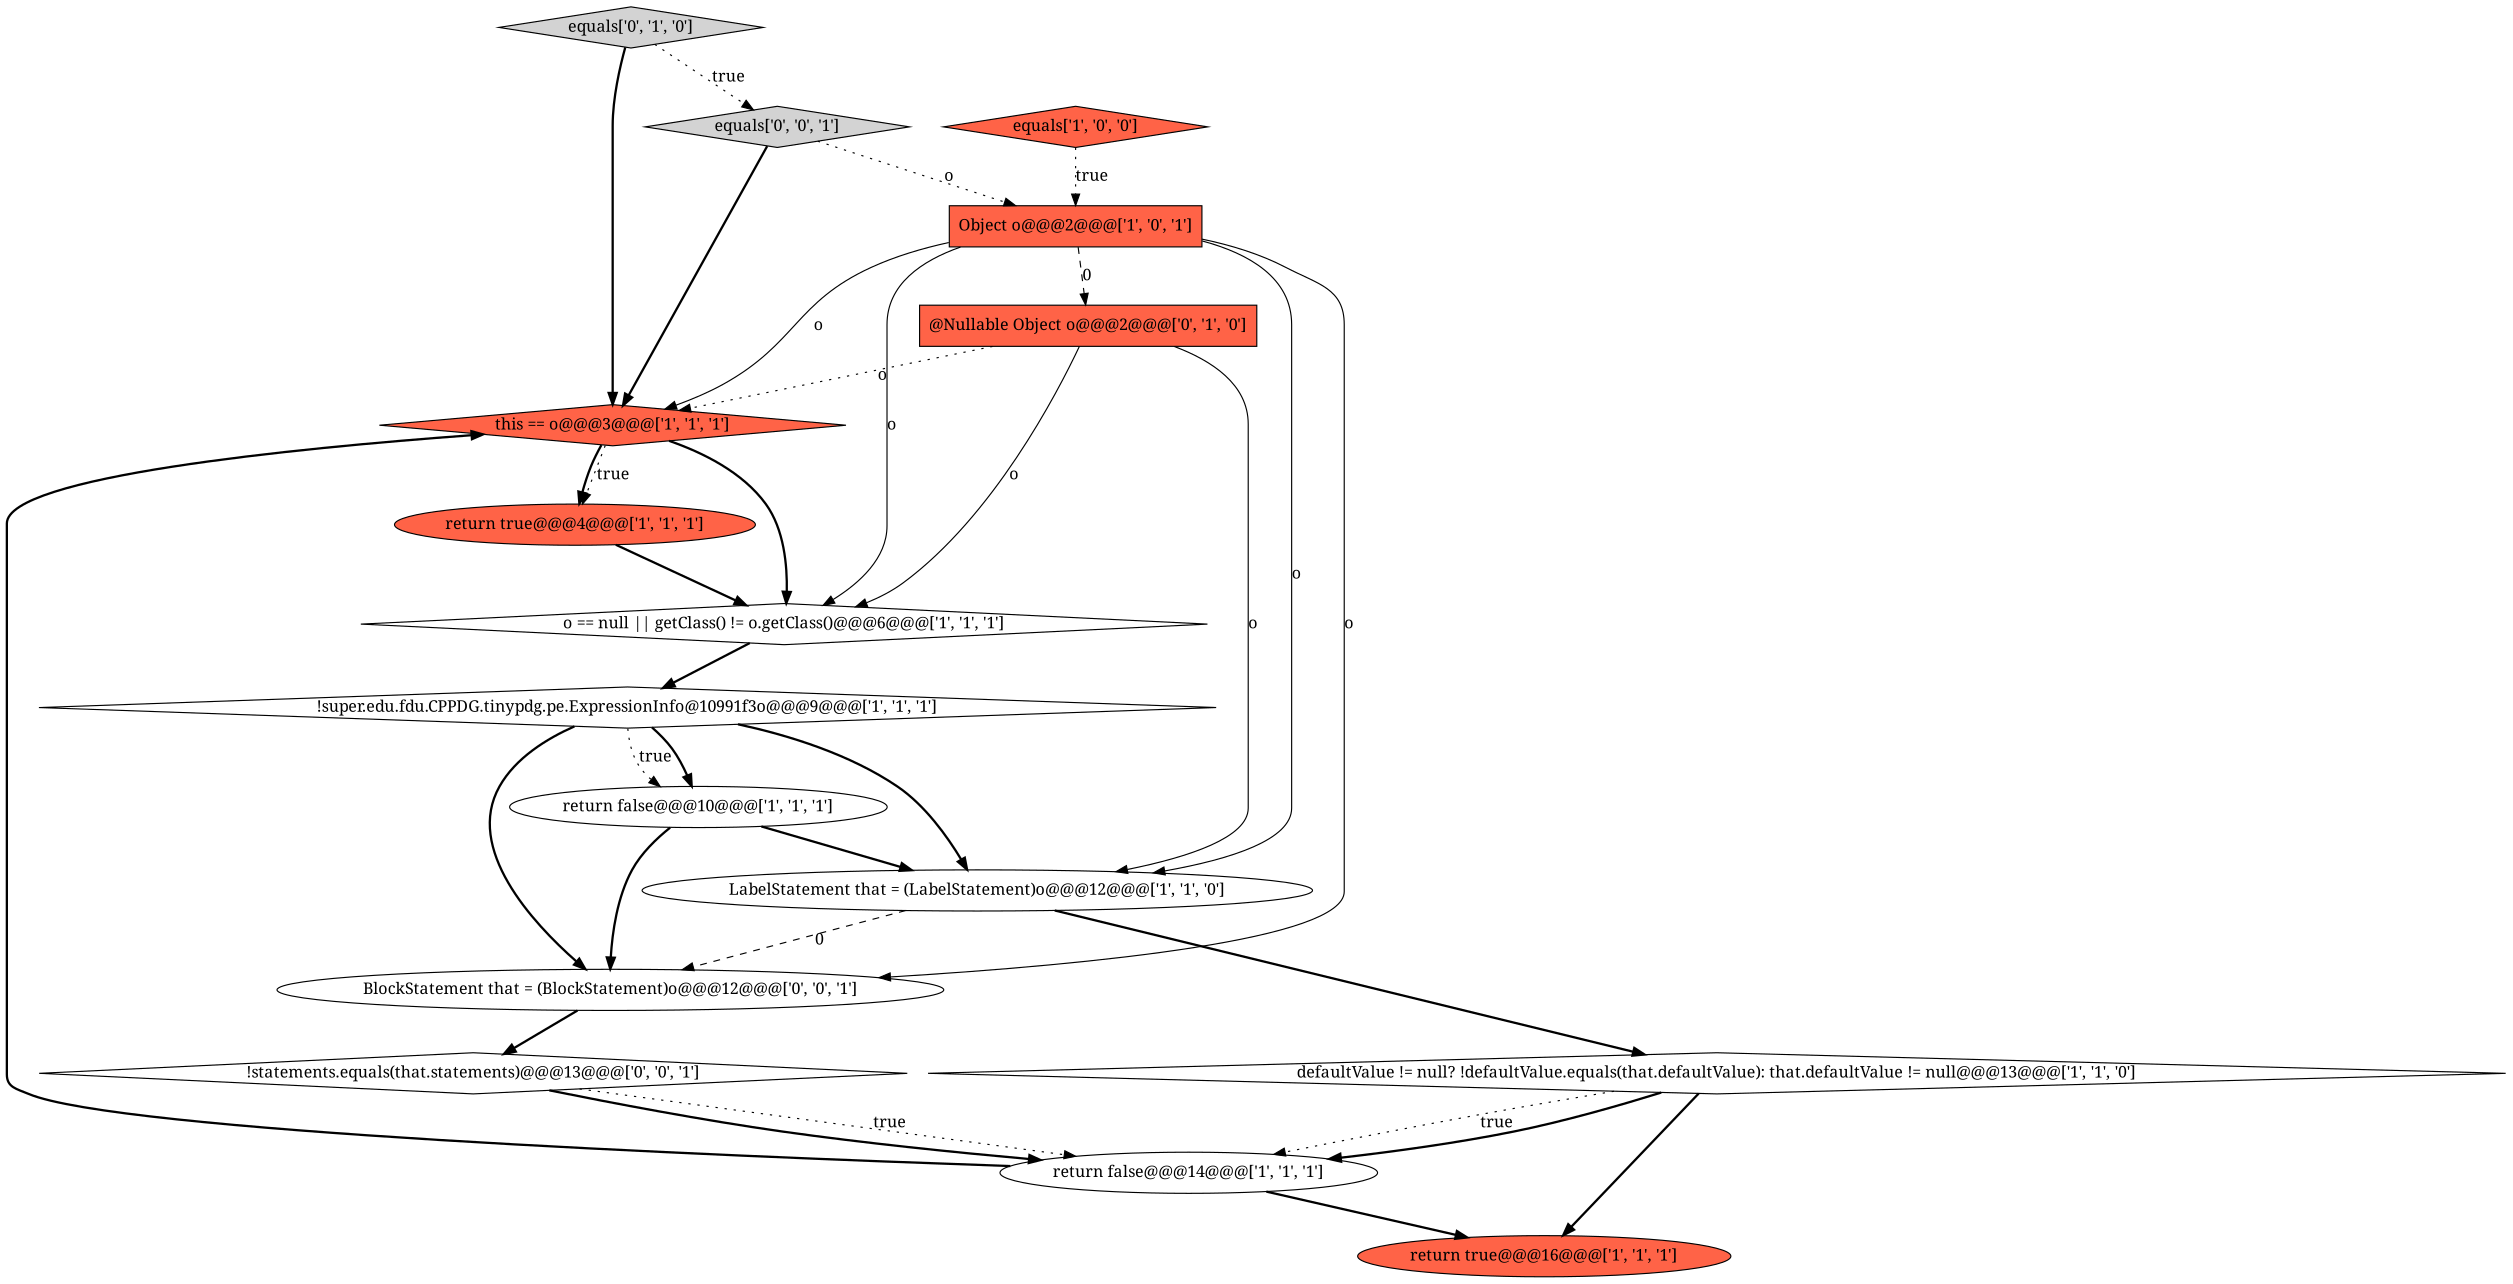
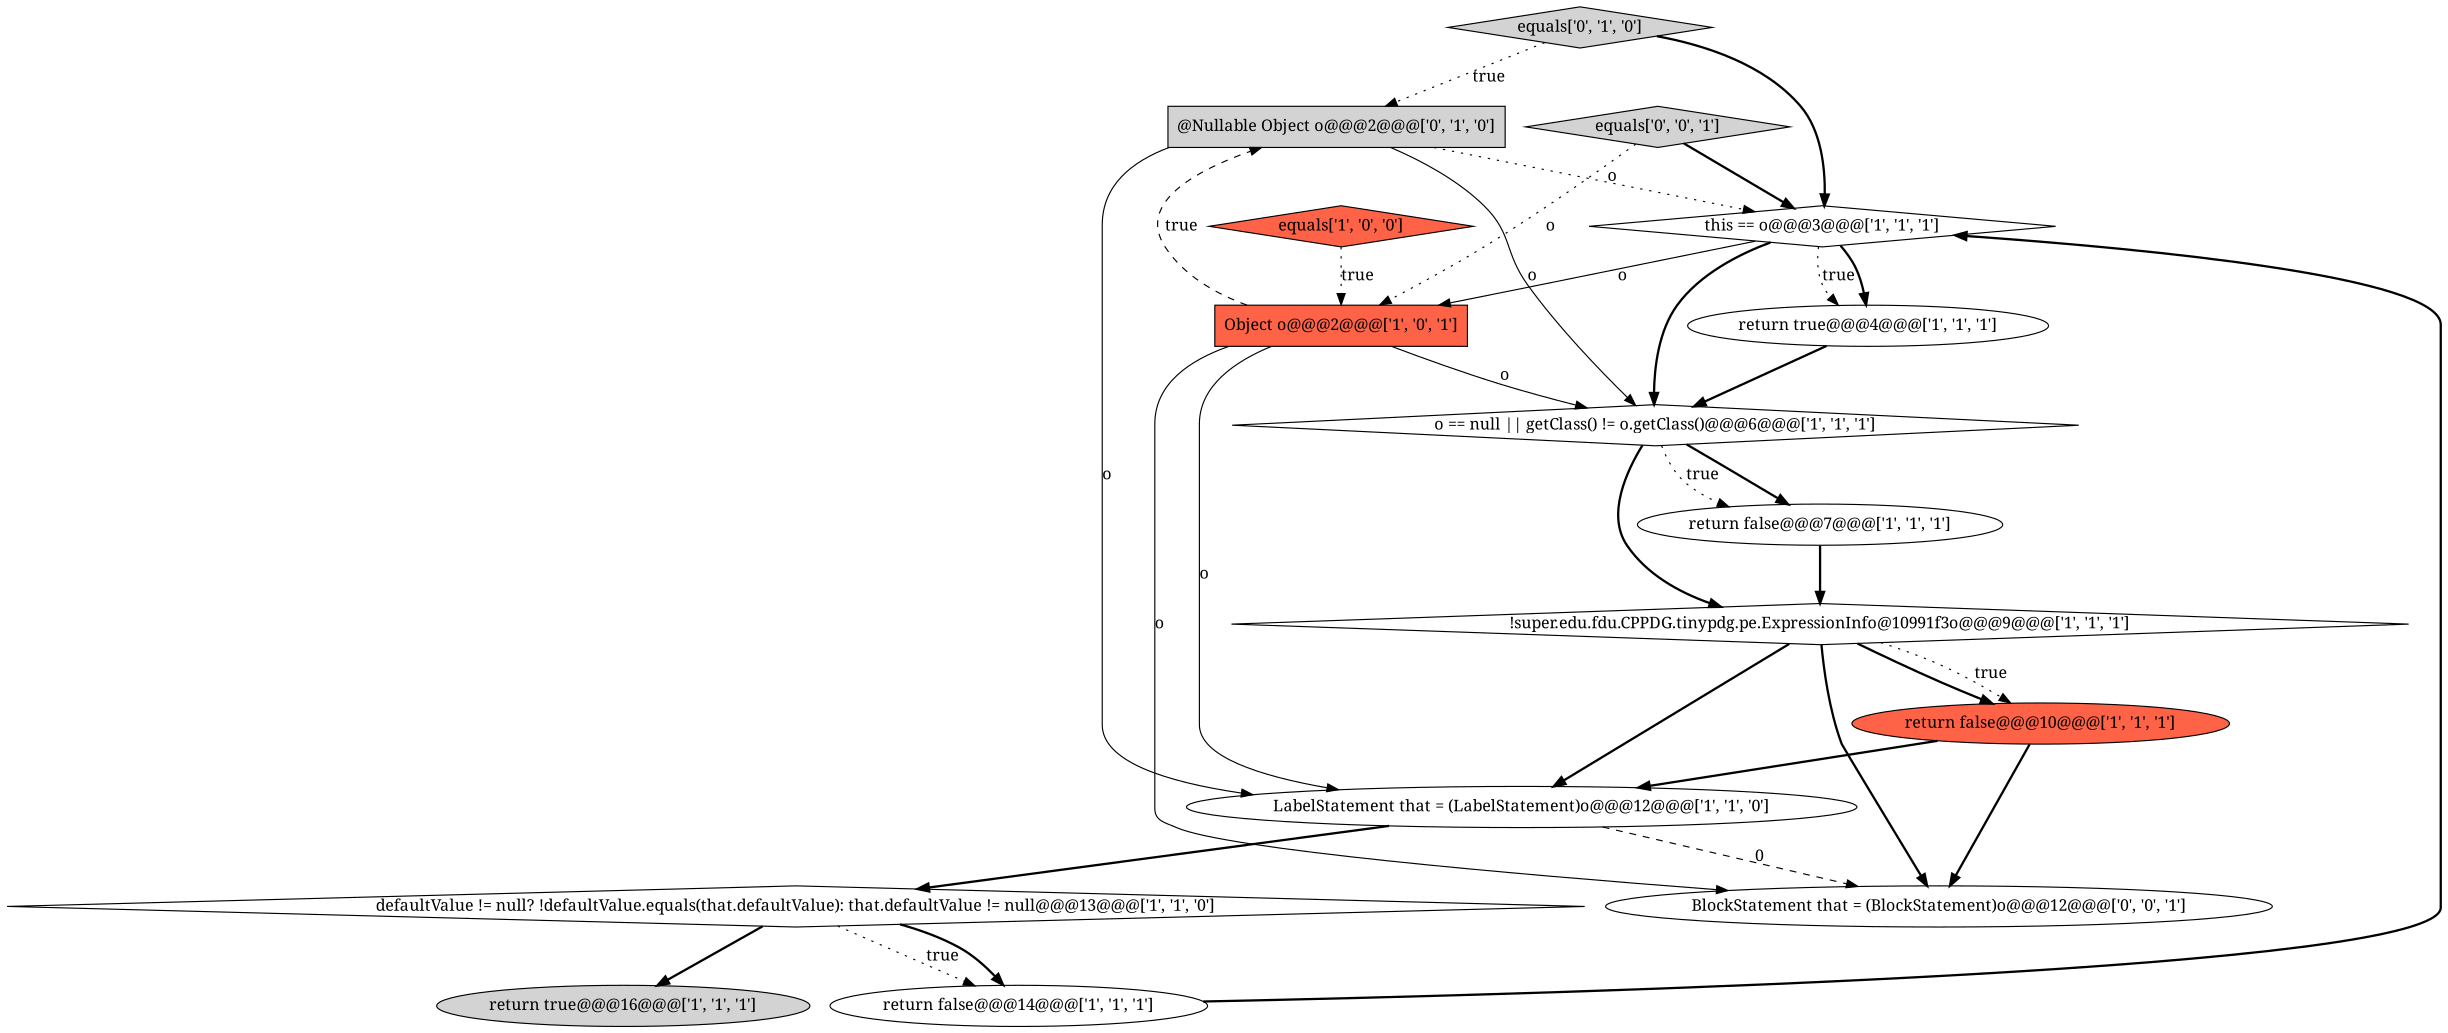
edge "equals['0', '1', '0']" -> "equals['0', '0', '1']": now "equals['0', '1', '0']" -> "@Nullable Object o@@@2@@@['0', '1', '0']"
edge "Object o@@@2@@@['1', '0', '1']" -> "@Nullable Object o@@@2@@@['0', '1', '0']": label "0" -> "true"
edge "Object o@@@2@@@['1', '0', '1']" -> "this == o@@@3@@@['1', '1', '1']": reversed
node "@Nullable Object o@@@2@@@['0', '1', '0']": fillcolor tomato -> lightgray
node "this == o@@@3@@@['1', '1', '1']": fillcolor tomato -> white
node "return true@@@4@@@['1', '1', '1']": fillcolor tomato -> white
node "return false@@@7@@@['1', '1', '1']": added
node "return false@@@10@@@['1', '1', '1']": fillcolor white -> tomato
node "!statements.equals(that.statements)@@@13@@@['0', '0', '1']": removed
edge "return false@@@14@@@['1', '1', '1']" -> "return true@@@16@@@['1', '1', '1']": removed
node "return true@@@16@@@['1', '1', '1']": fillcolor tomato -> lightgray
